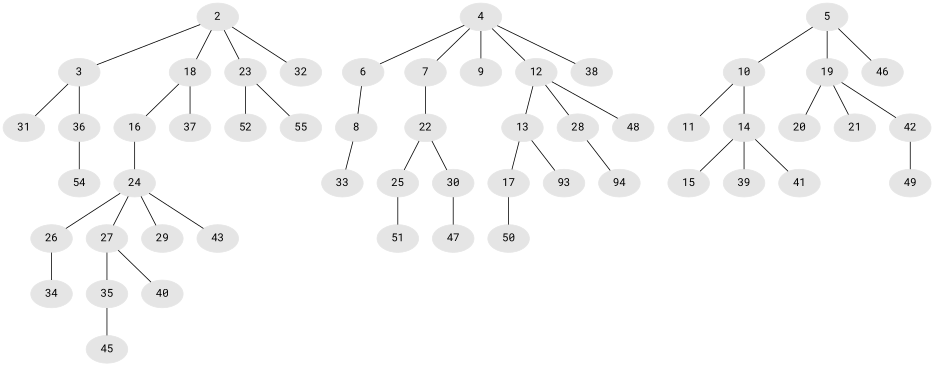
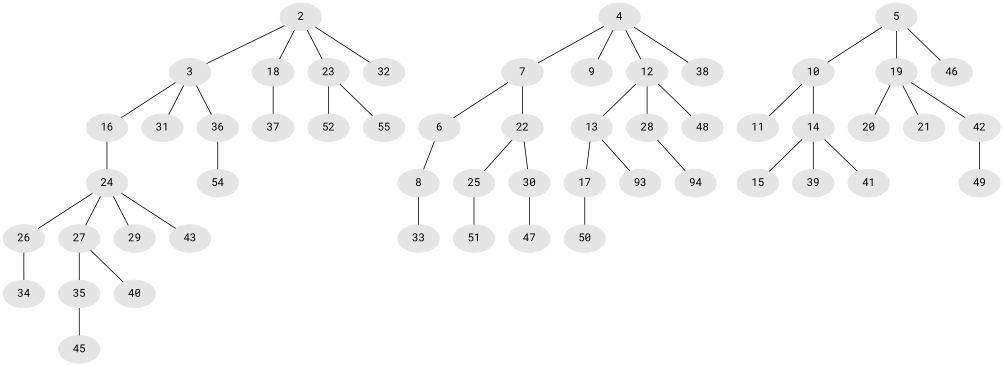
edge "4" -- "6": now "7" -- "6"
edge "18" -- "16": now "3" -- "16"
